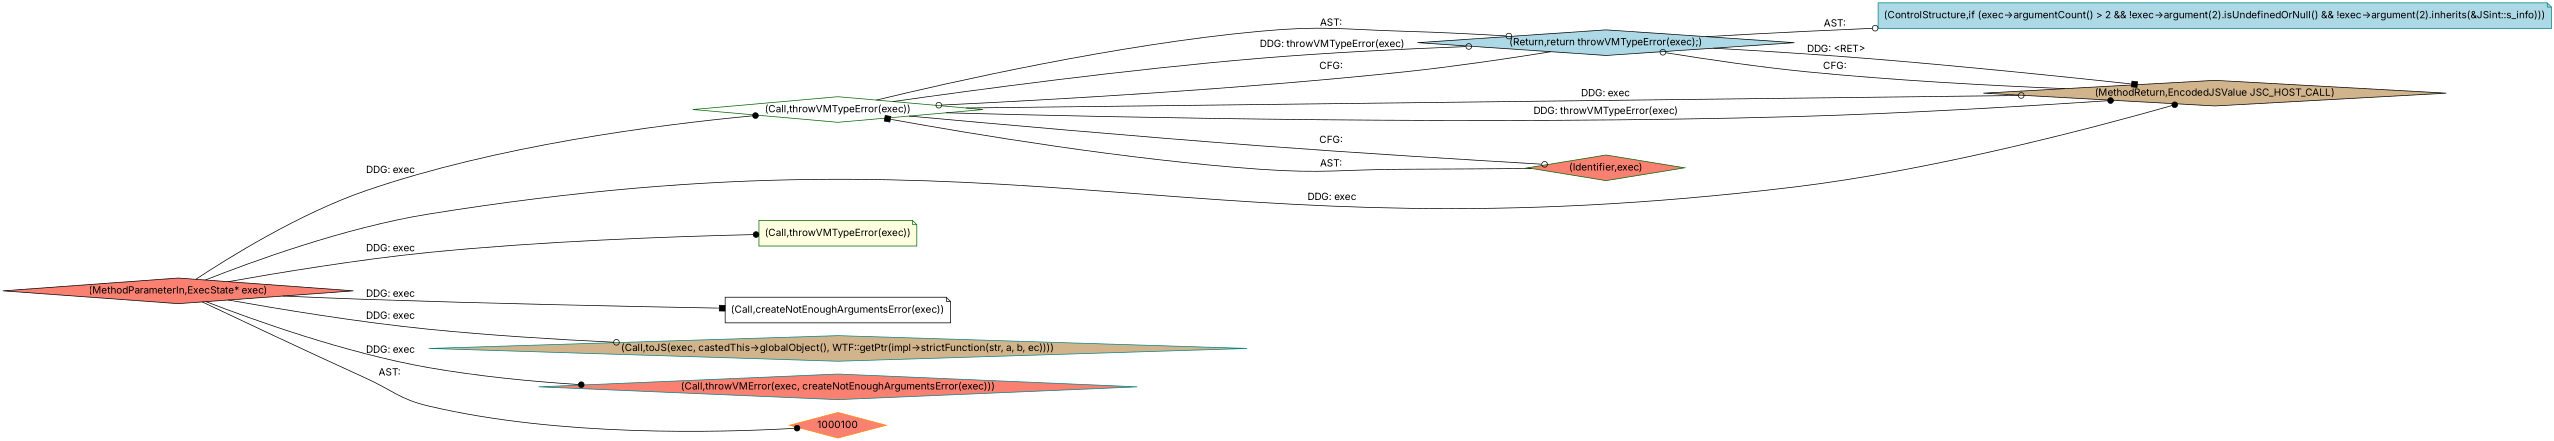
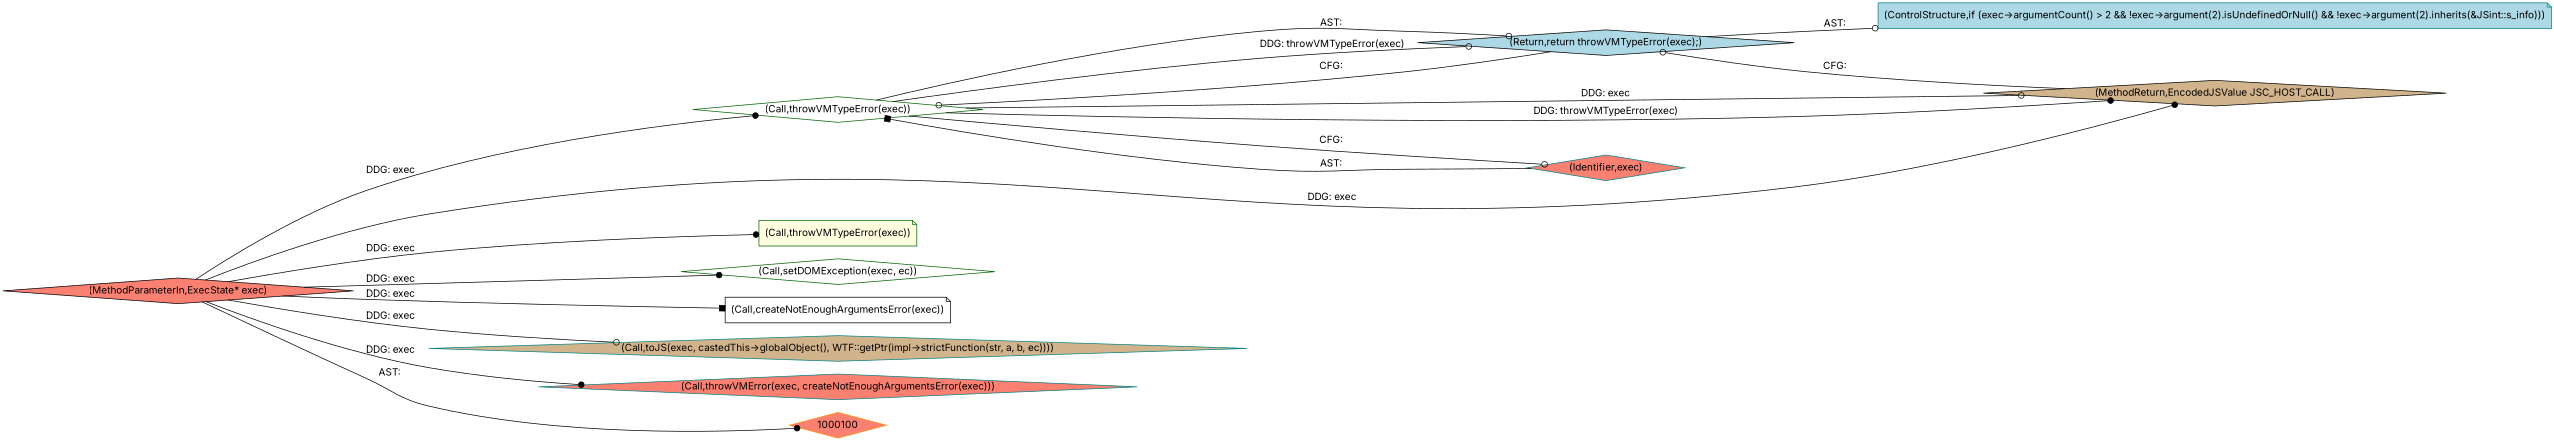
edge "(Return,return throwVMTypeError(exec);)" -> "(MethodReturn,EncodedJSValue JSC_HOST_CALL)": removed, label "DDG: <RET>"
node "(Identifier,exec)": color darkgreen -> teal
node "(Call,setDOMException(exec, ec))": added
